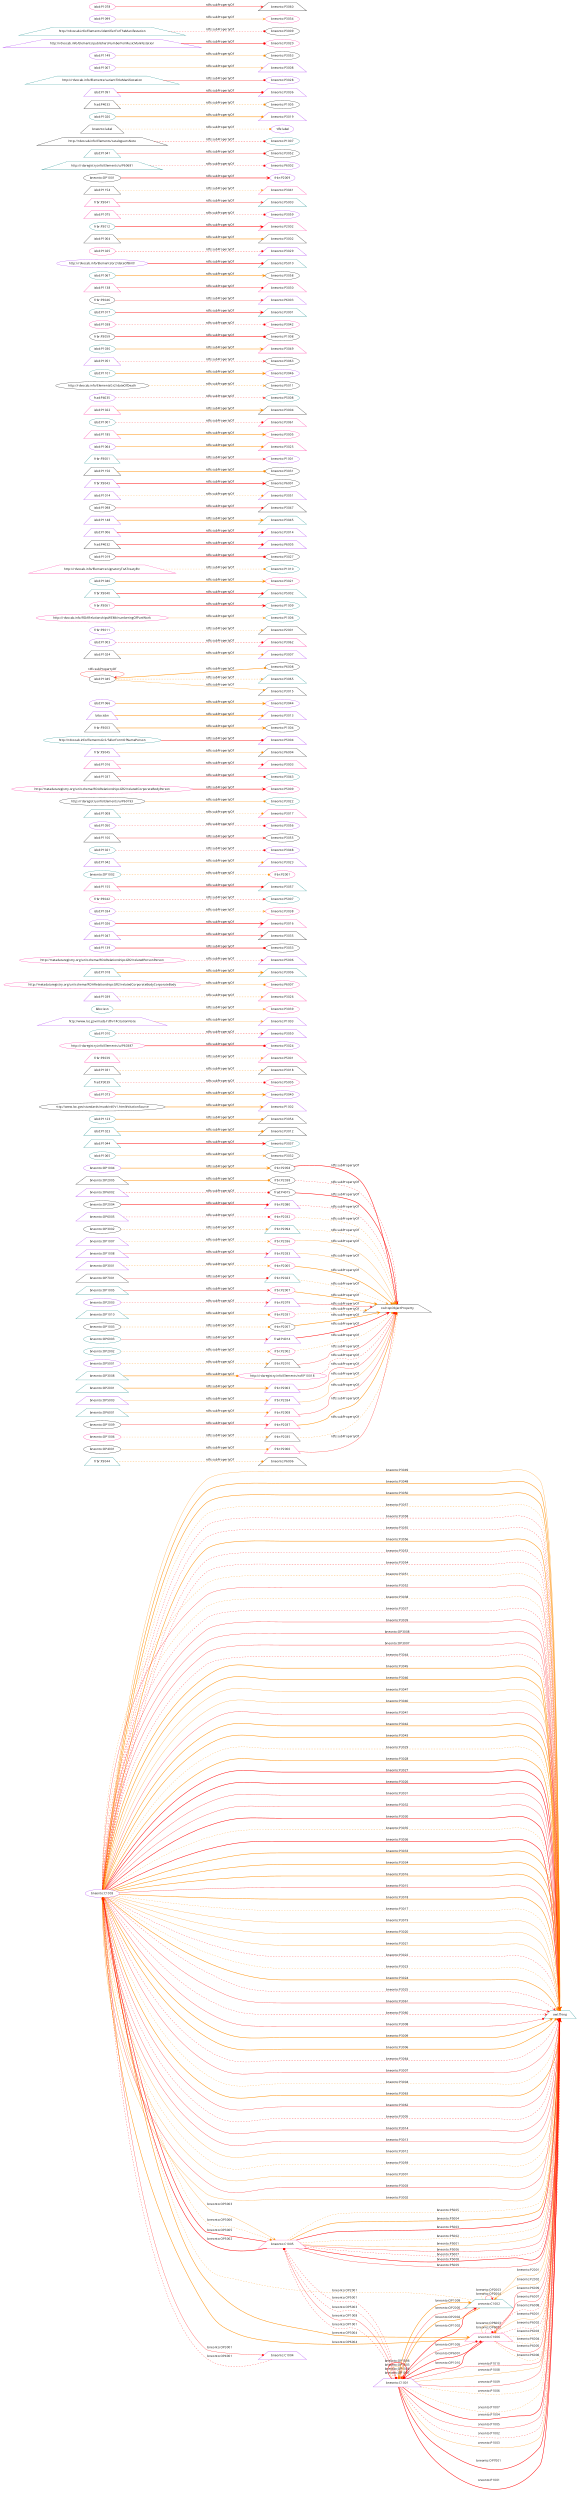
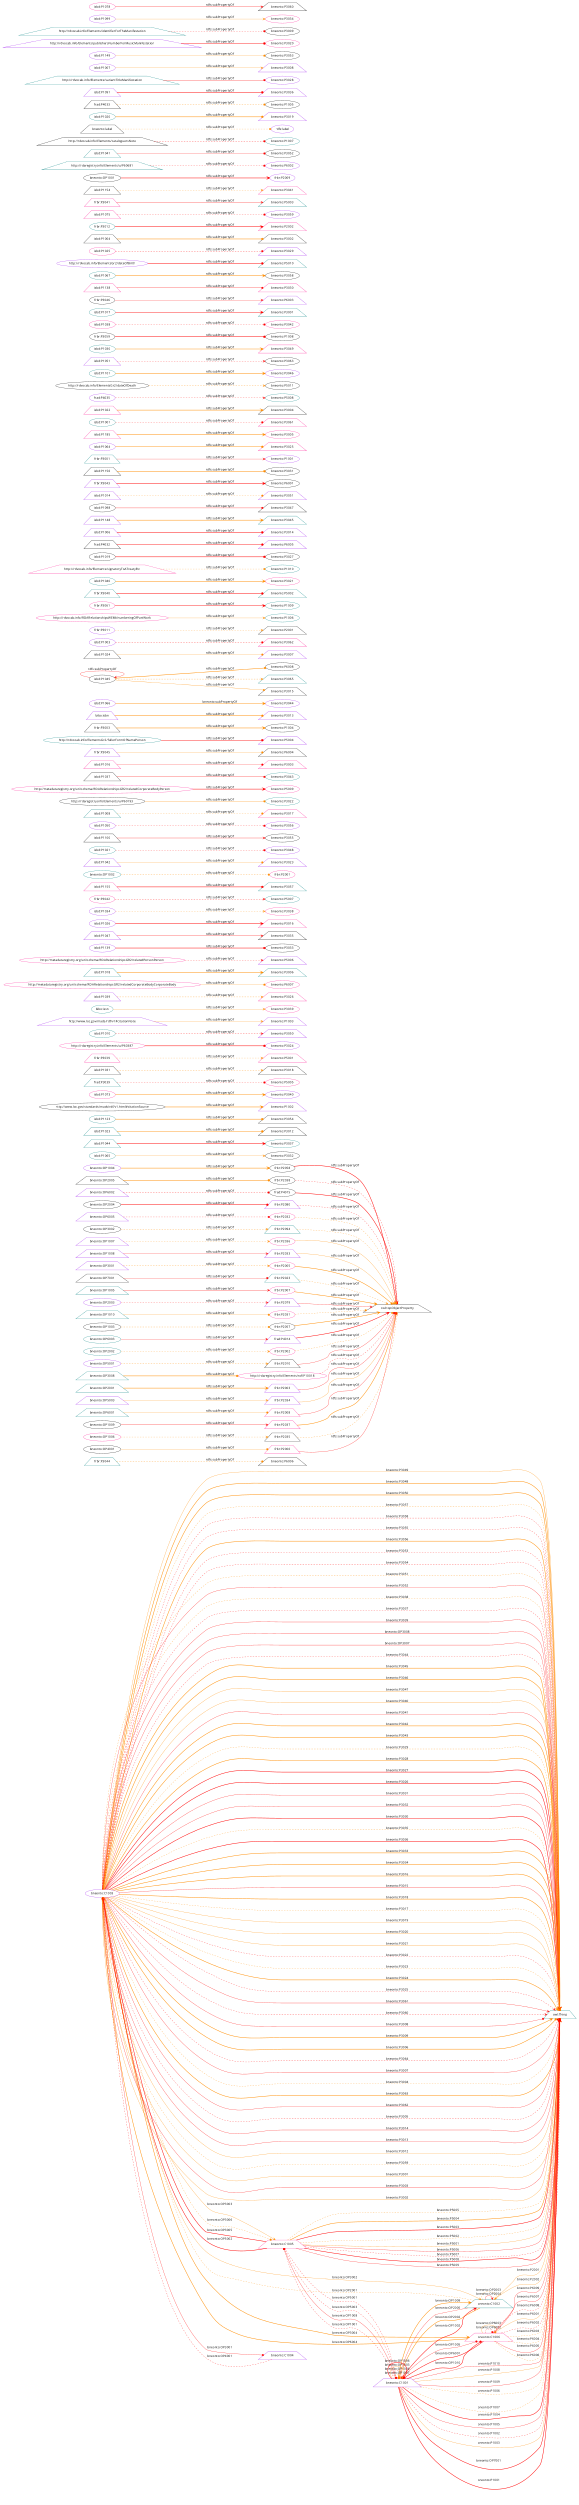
edge "isbd:P1066" -> "bneonto:P3044": label "rdfs:subPropertyOf" -> "bneonto:subPropertyOf"
edge "bneonto:C1003" -> "bneonto:C1002": added, label "bneonto:OP3002"
